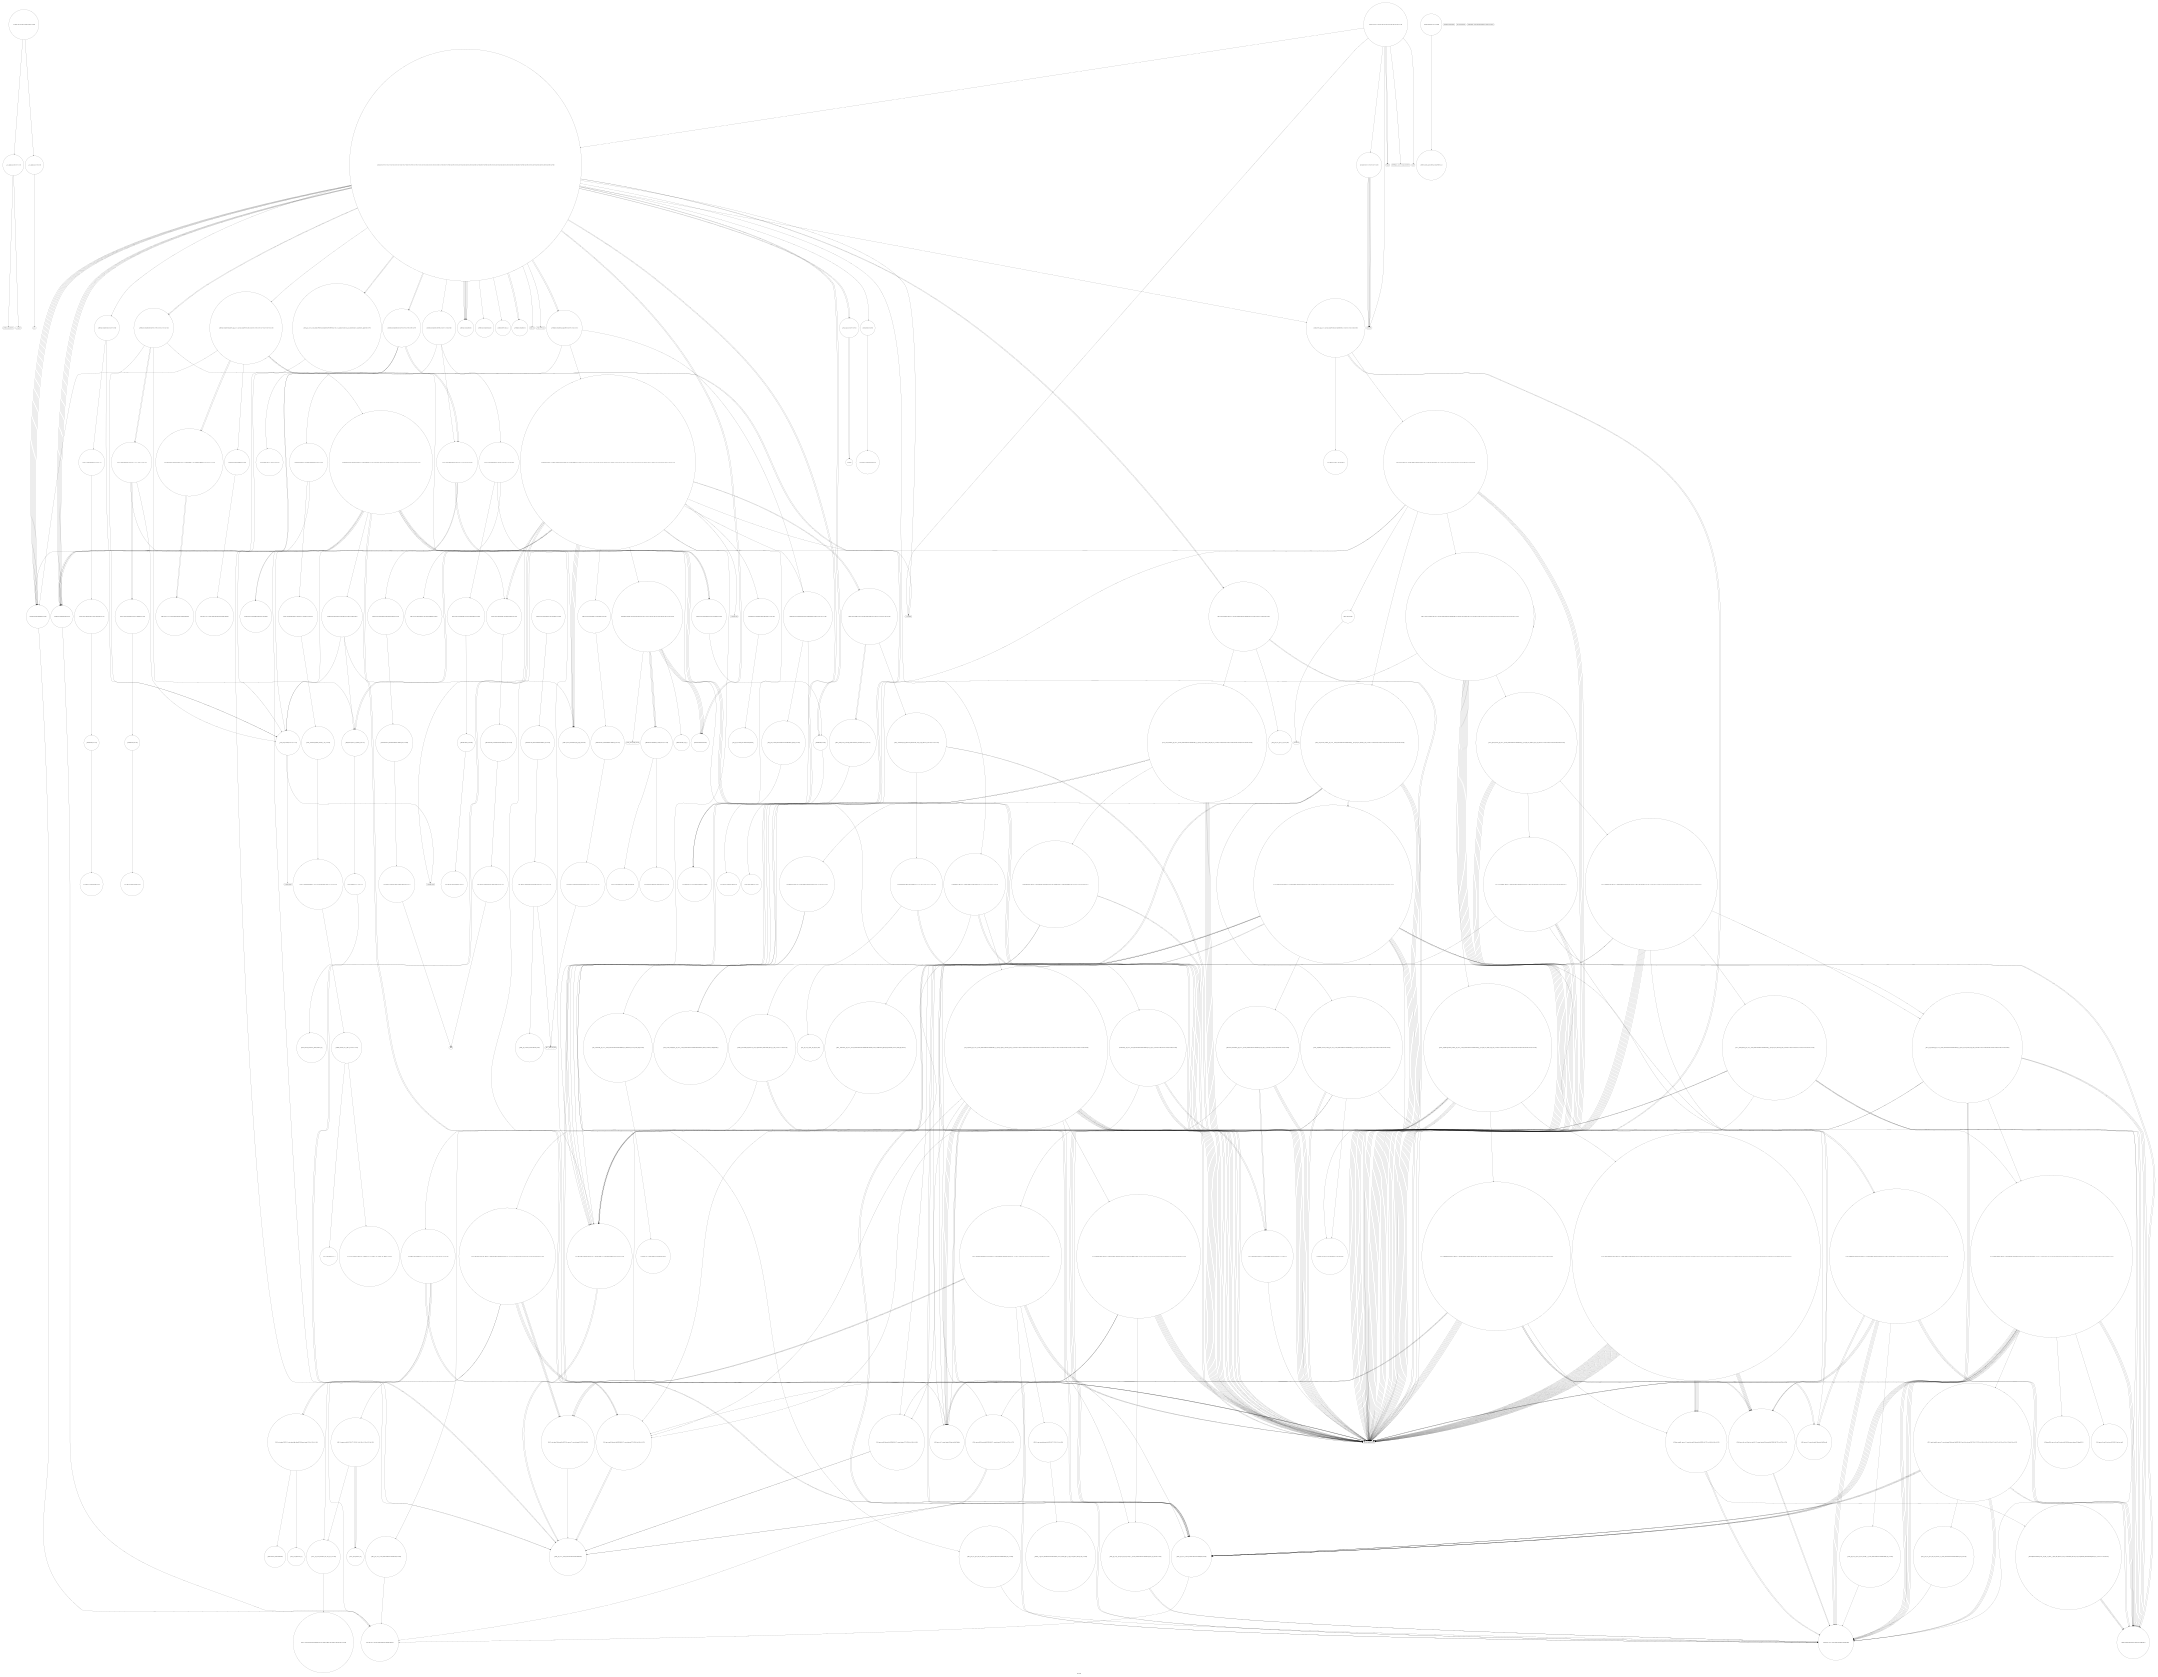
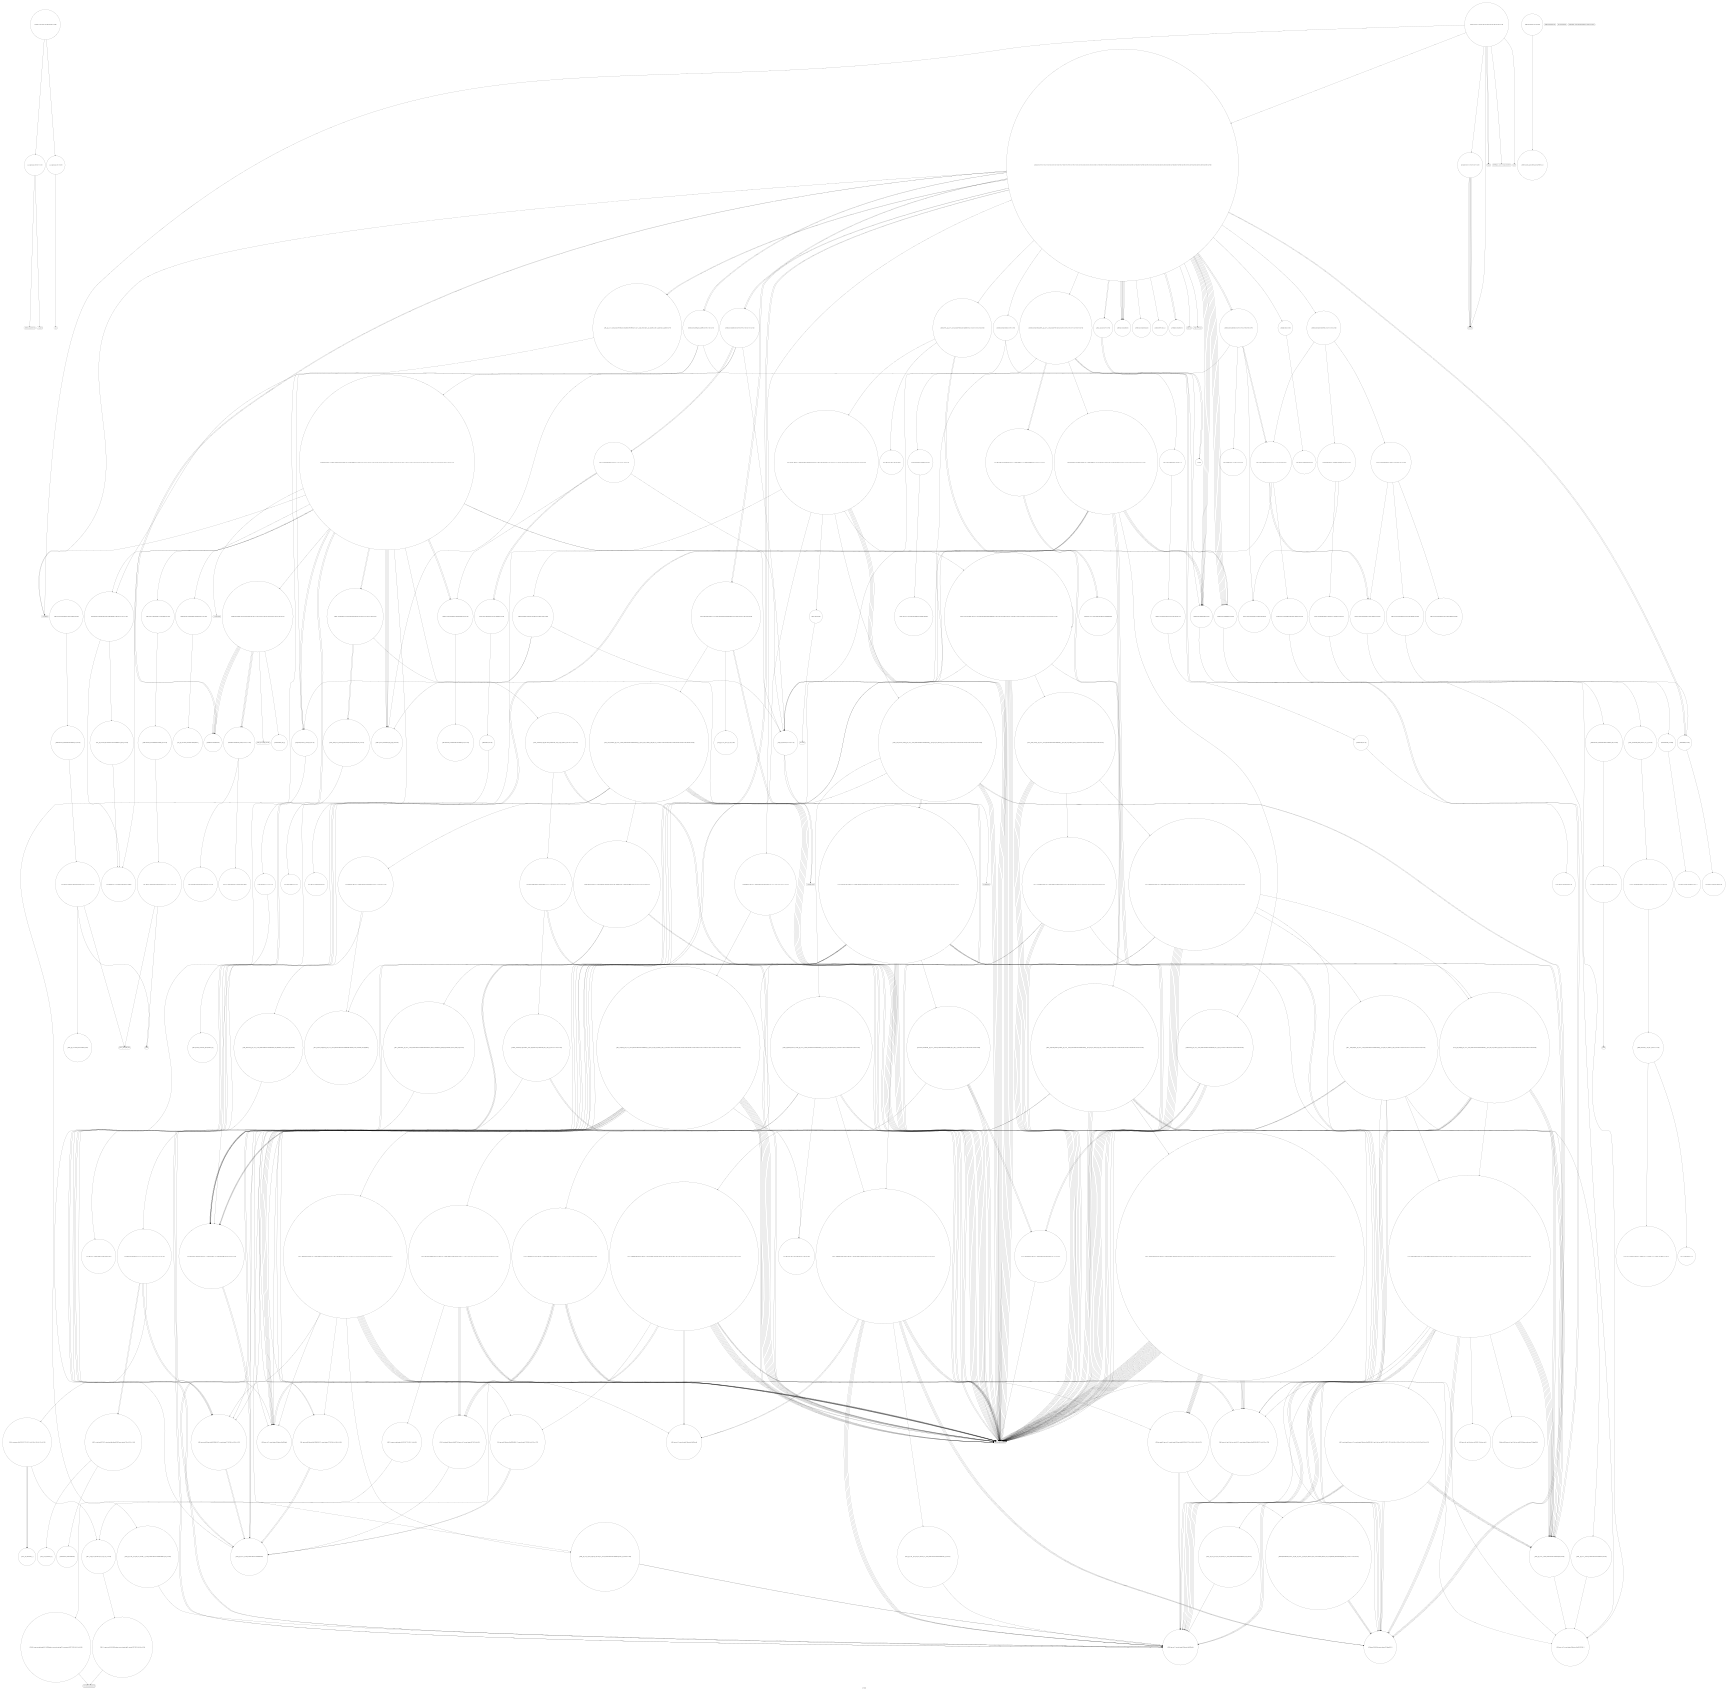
node "{_ZN9__gnu_cxx13new_allocatorIiE10deallocateEPim|{<s0>125}}": removed
node "_Znwm": added
node "{_ZN9__gnu_cxx5__ops20__iter_equal_to_iterEv}": removed
node "llvm.memmove.p0i8.p0i8.i64": added
